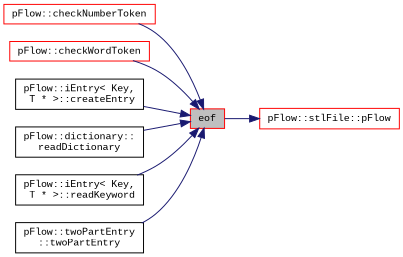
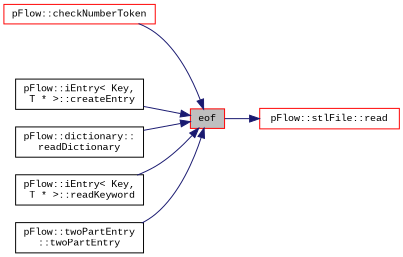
node "pFlow::checkWordToken": removed
node "pFlow::stlFile::pFlow": label "pFlow::stlFile::pFlow" -> "pFlow::stlFile::read"
